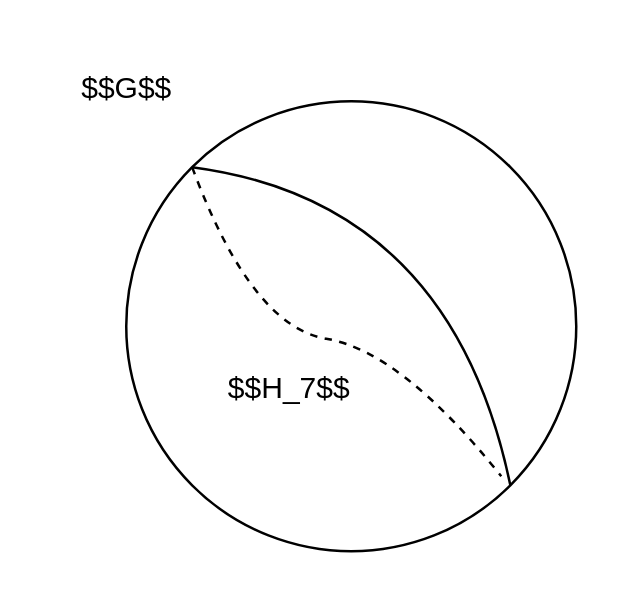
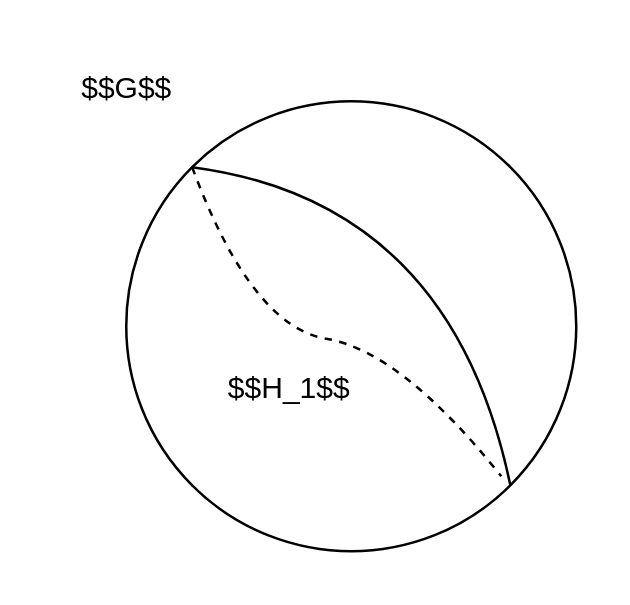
node "$$H_7$$": label "$$H_7$$" -> "$$H_1$$"
